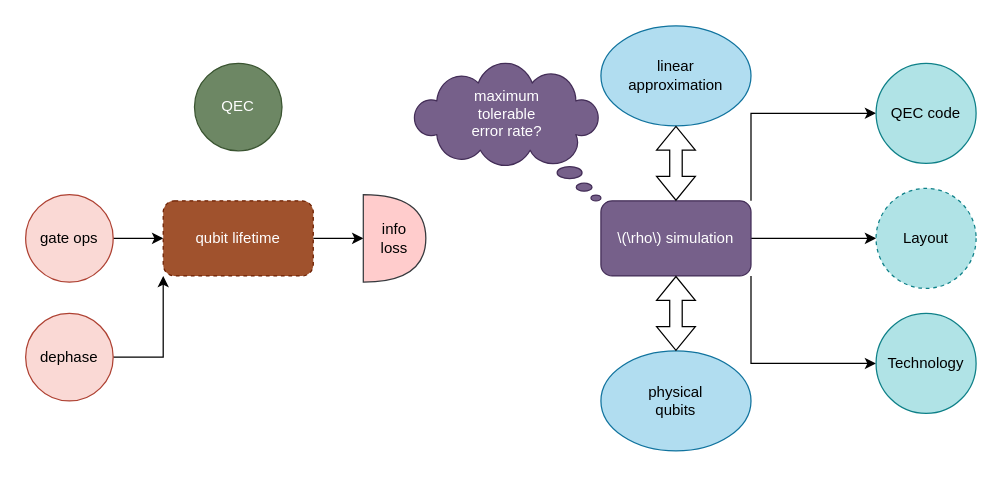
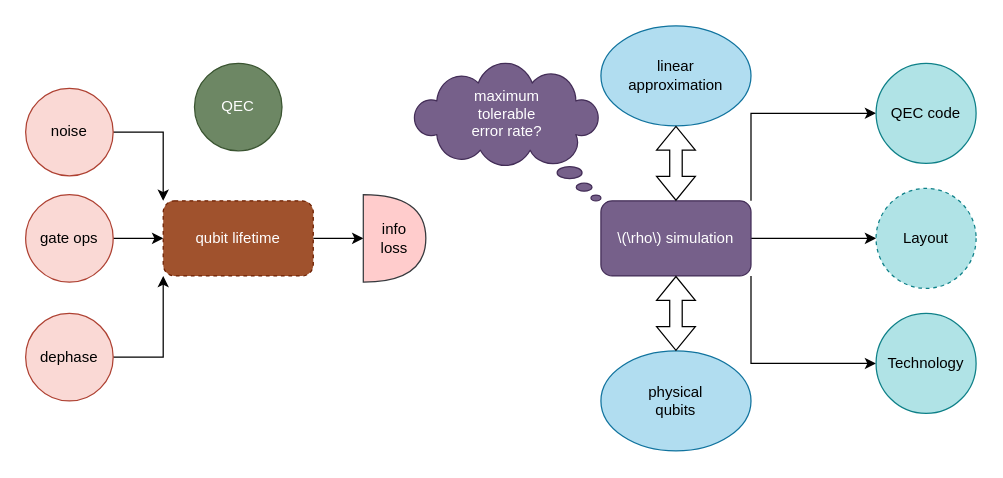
node "noise": added
edge "noise" -> "qubit lifetime": added
